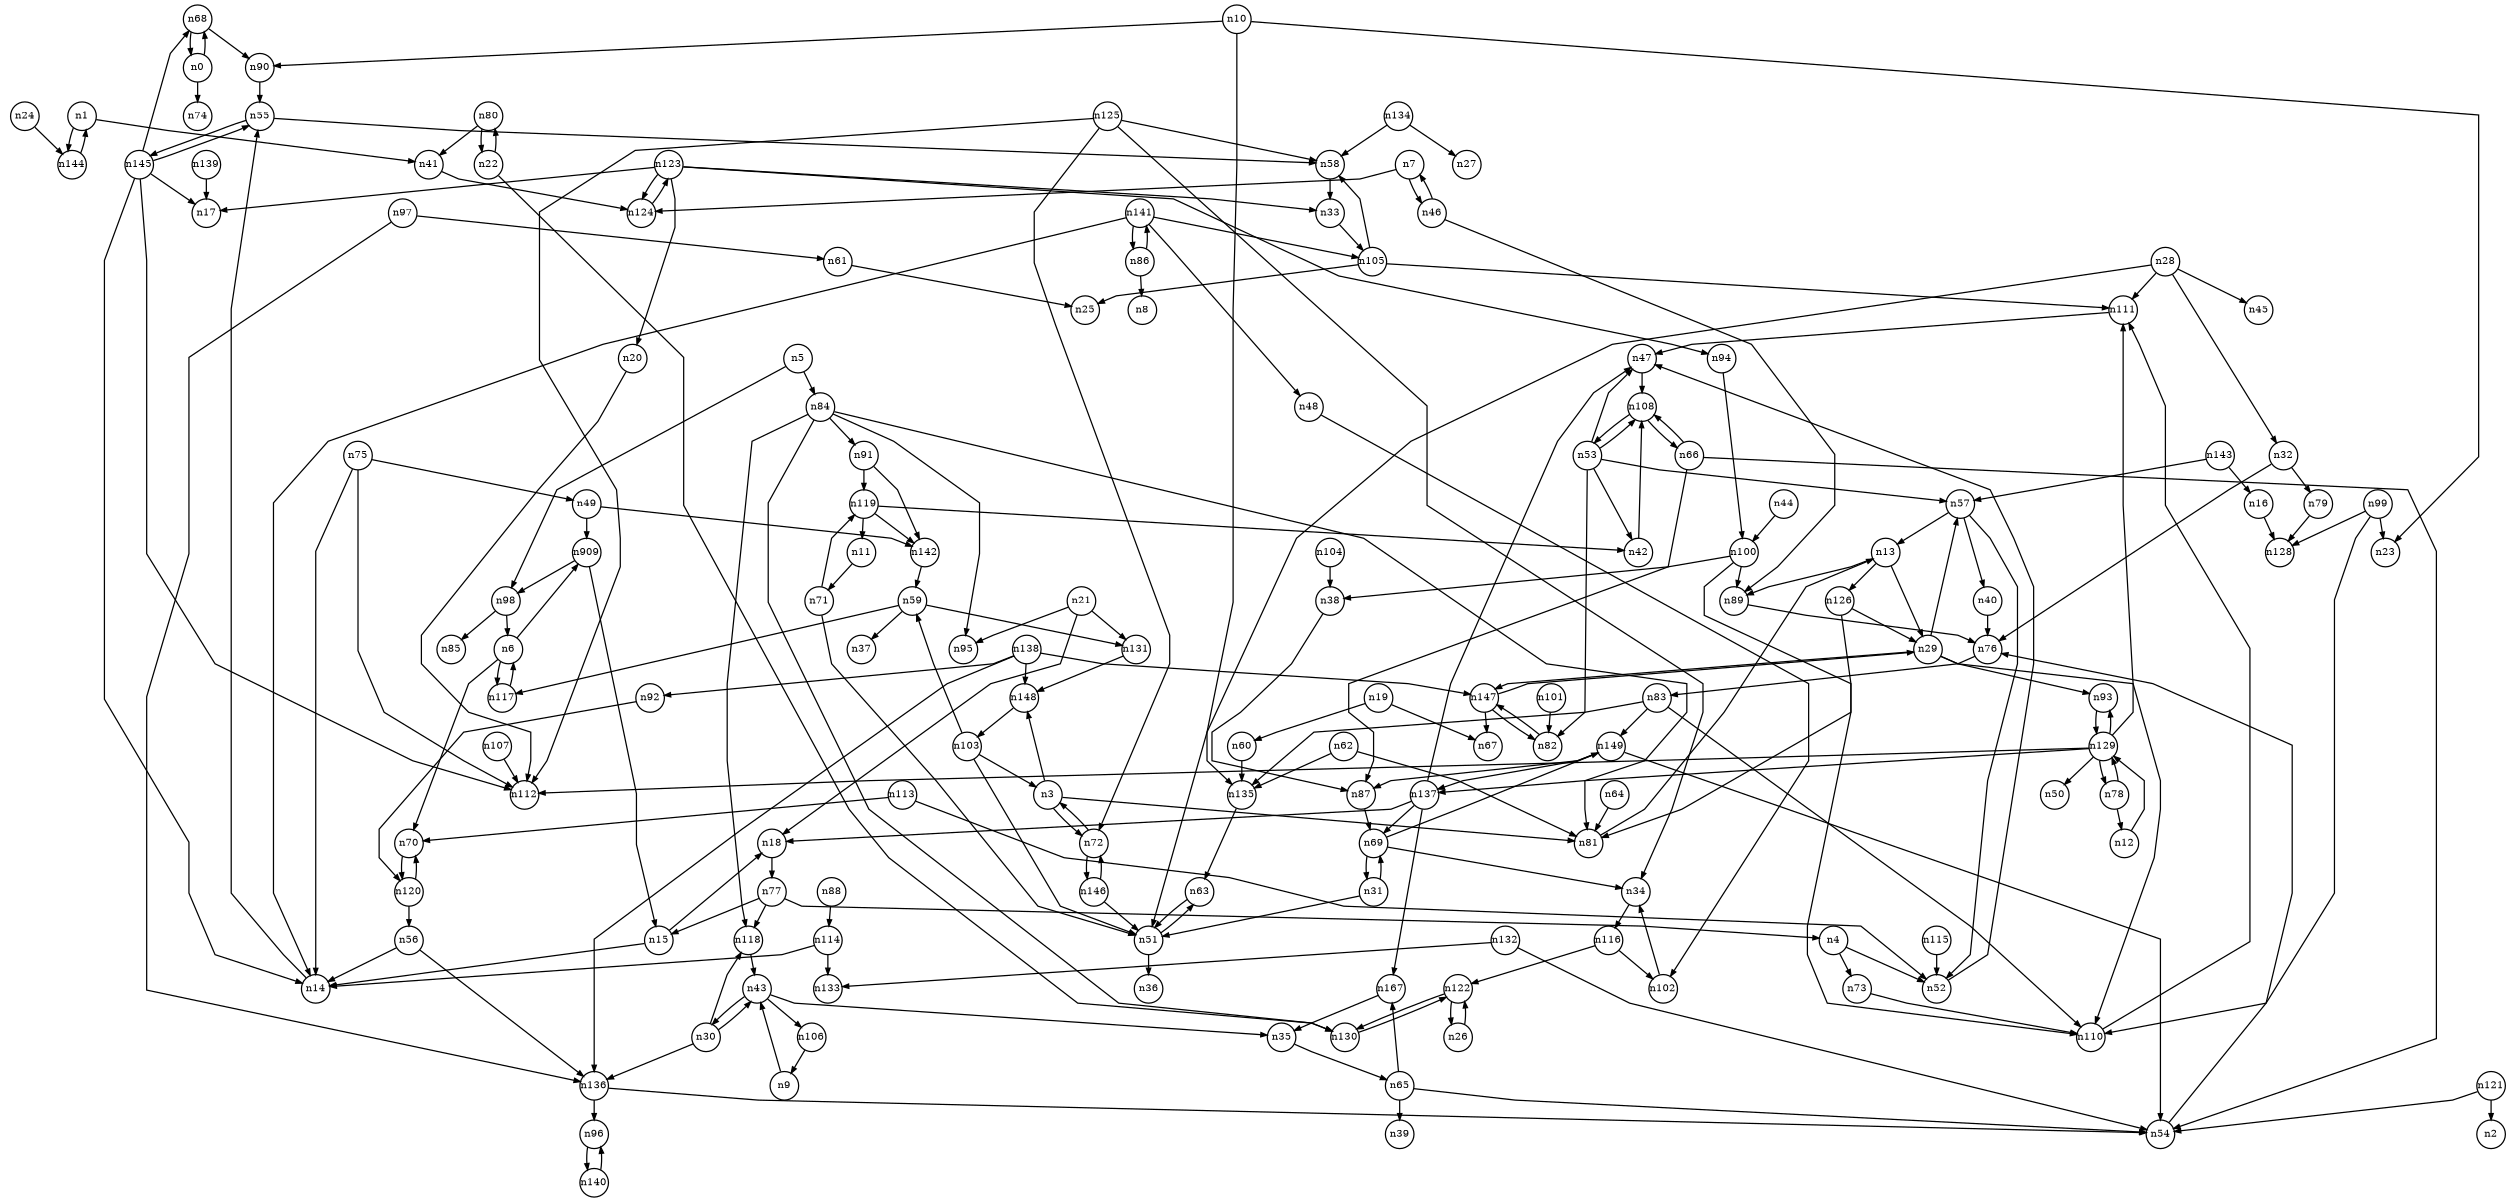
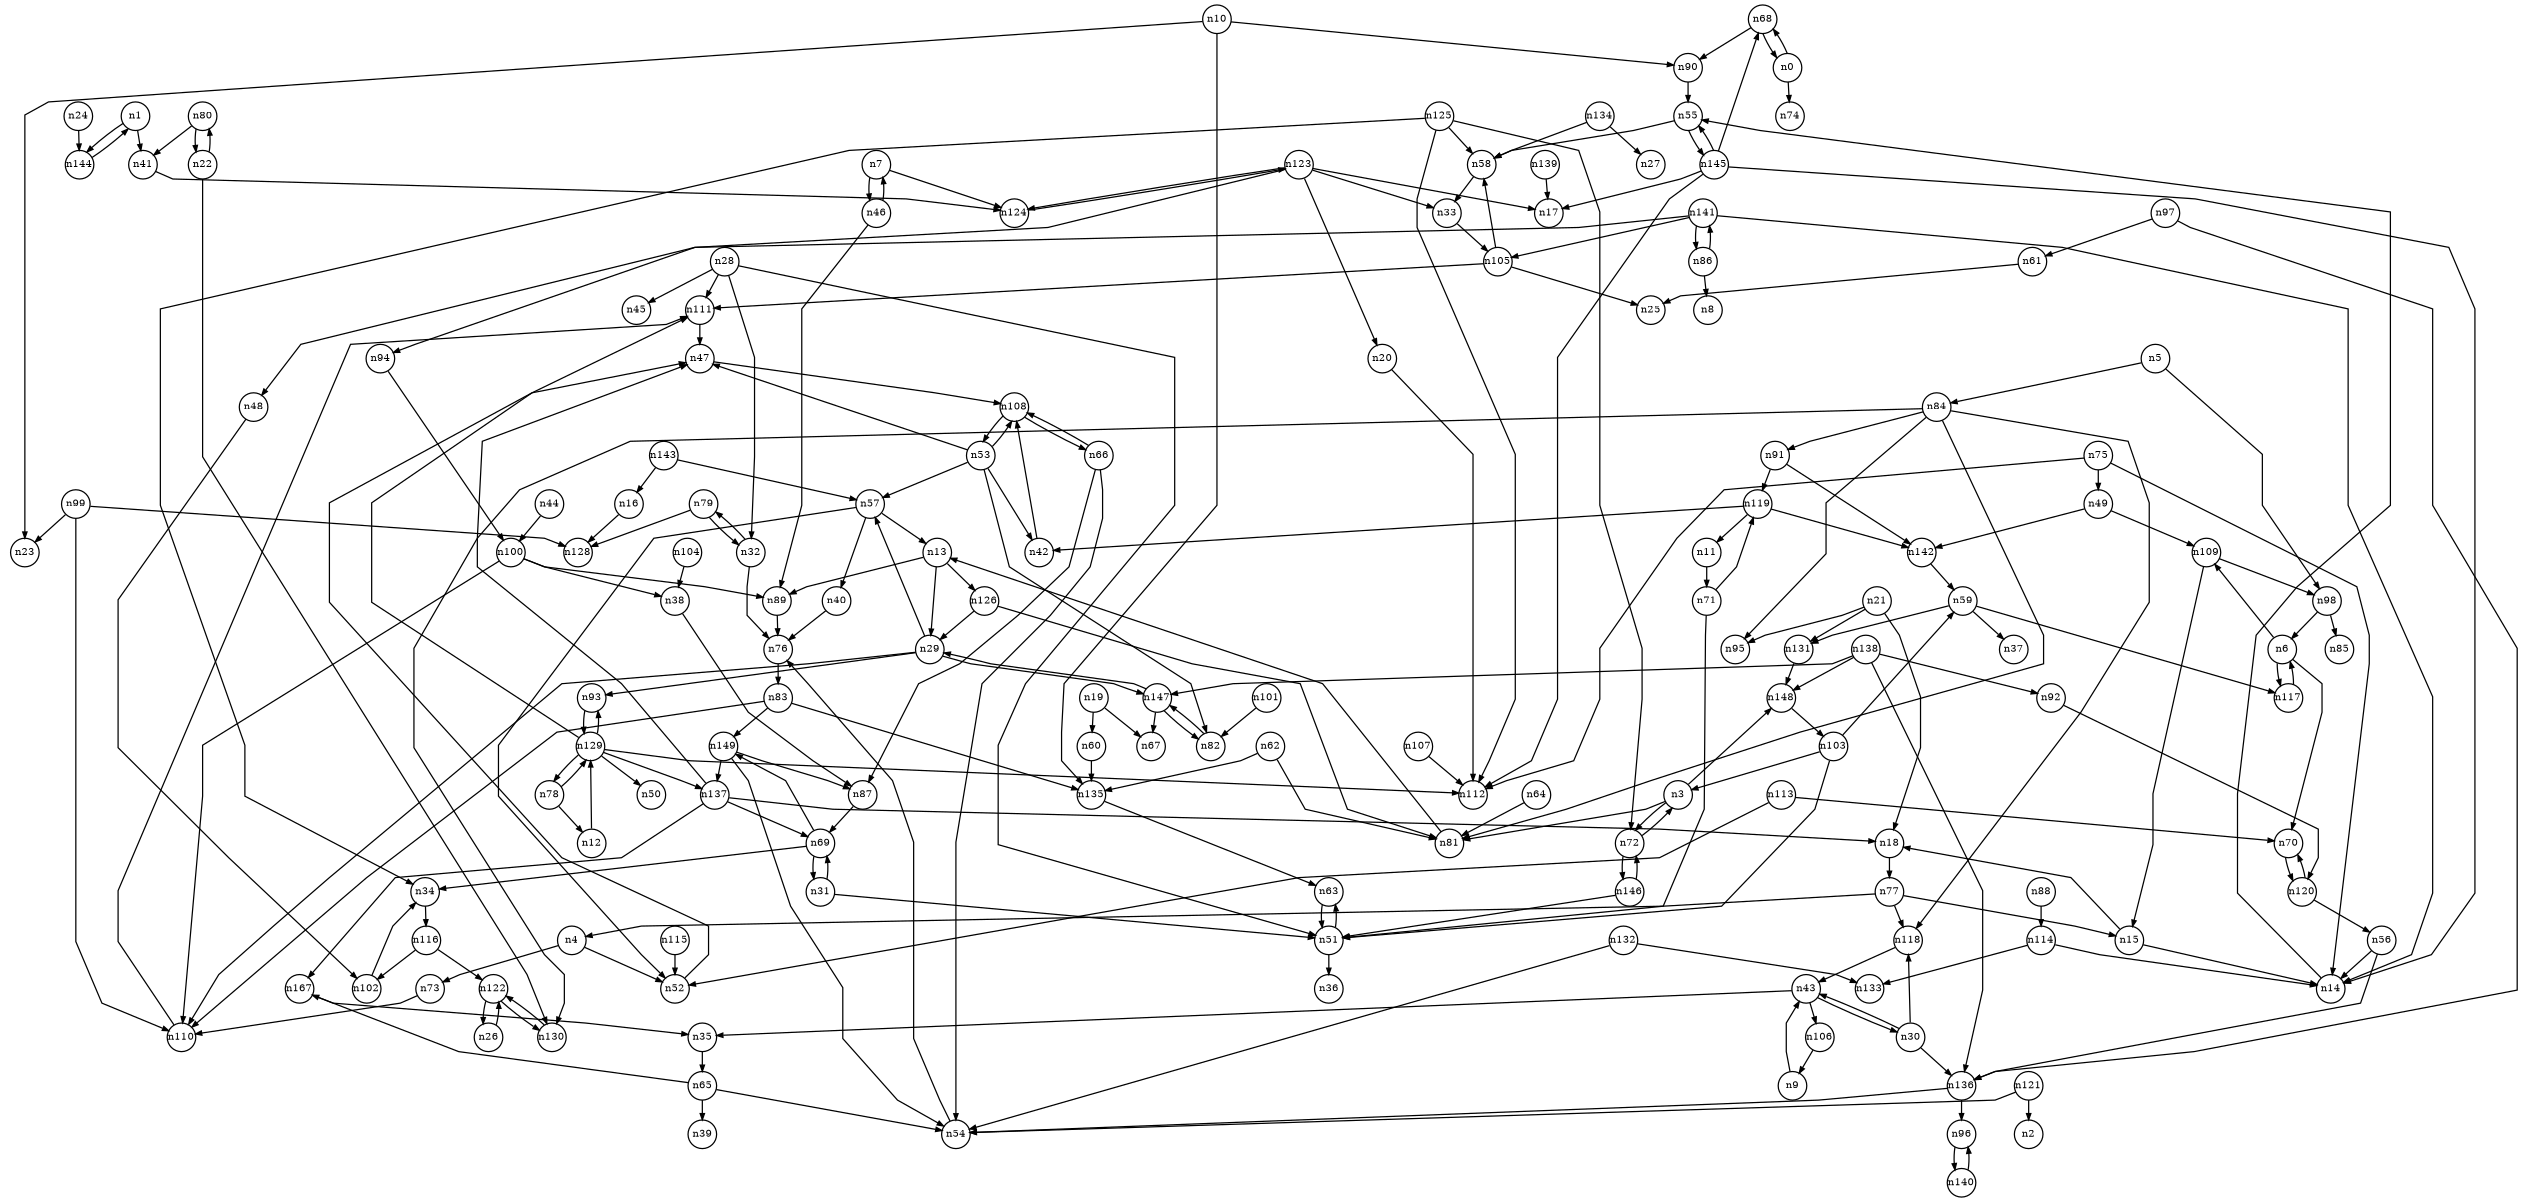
edge "n79" -> "n32": added
node "n909": label "n909" -> "n109"
